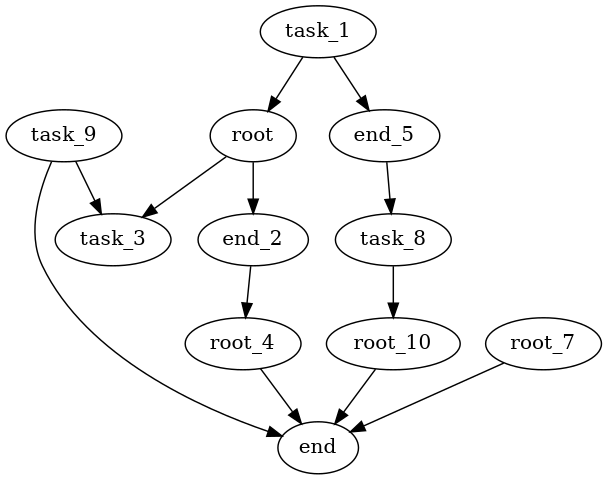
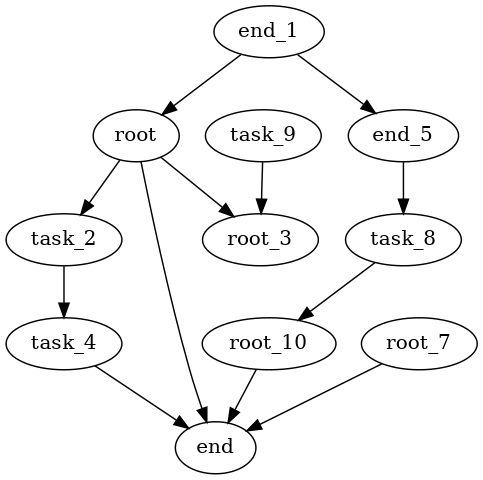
node "task_1": label "task_1" -> "end_1"
node "task_3": label "task_3" -> "root_3"
node "end_2": label "end_2" -> "task_2"
edge "task_9" -> "end": now "root" -> "end"
node "root_4": label "root_4" -> "task_4"
